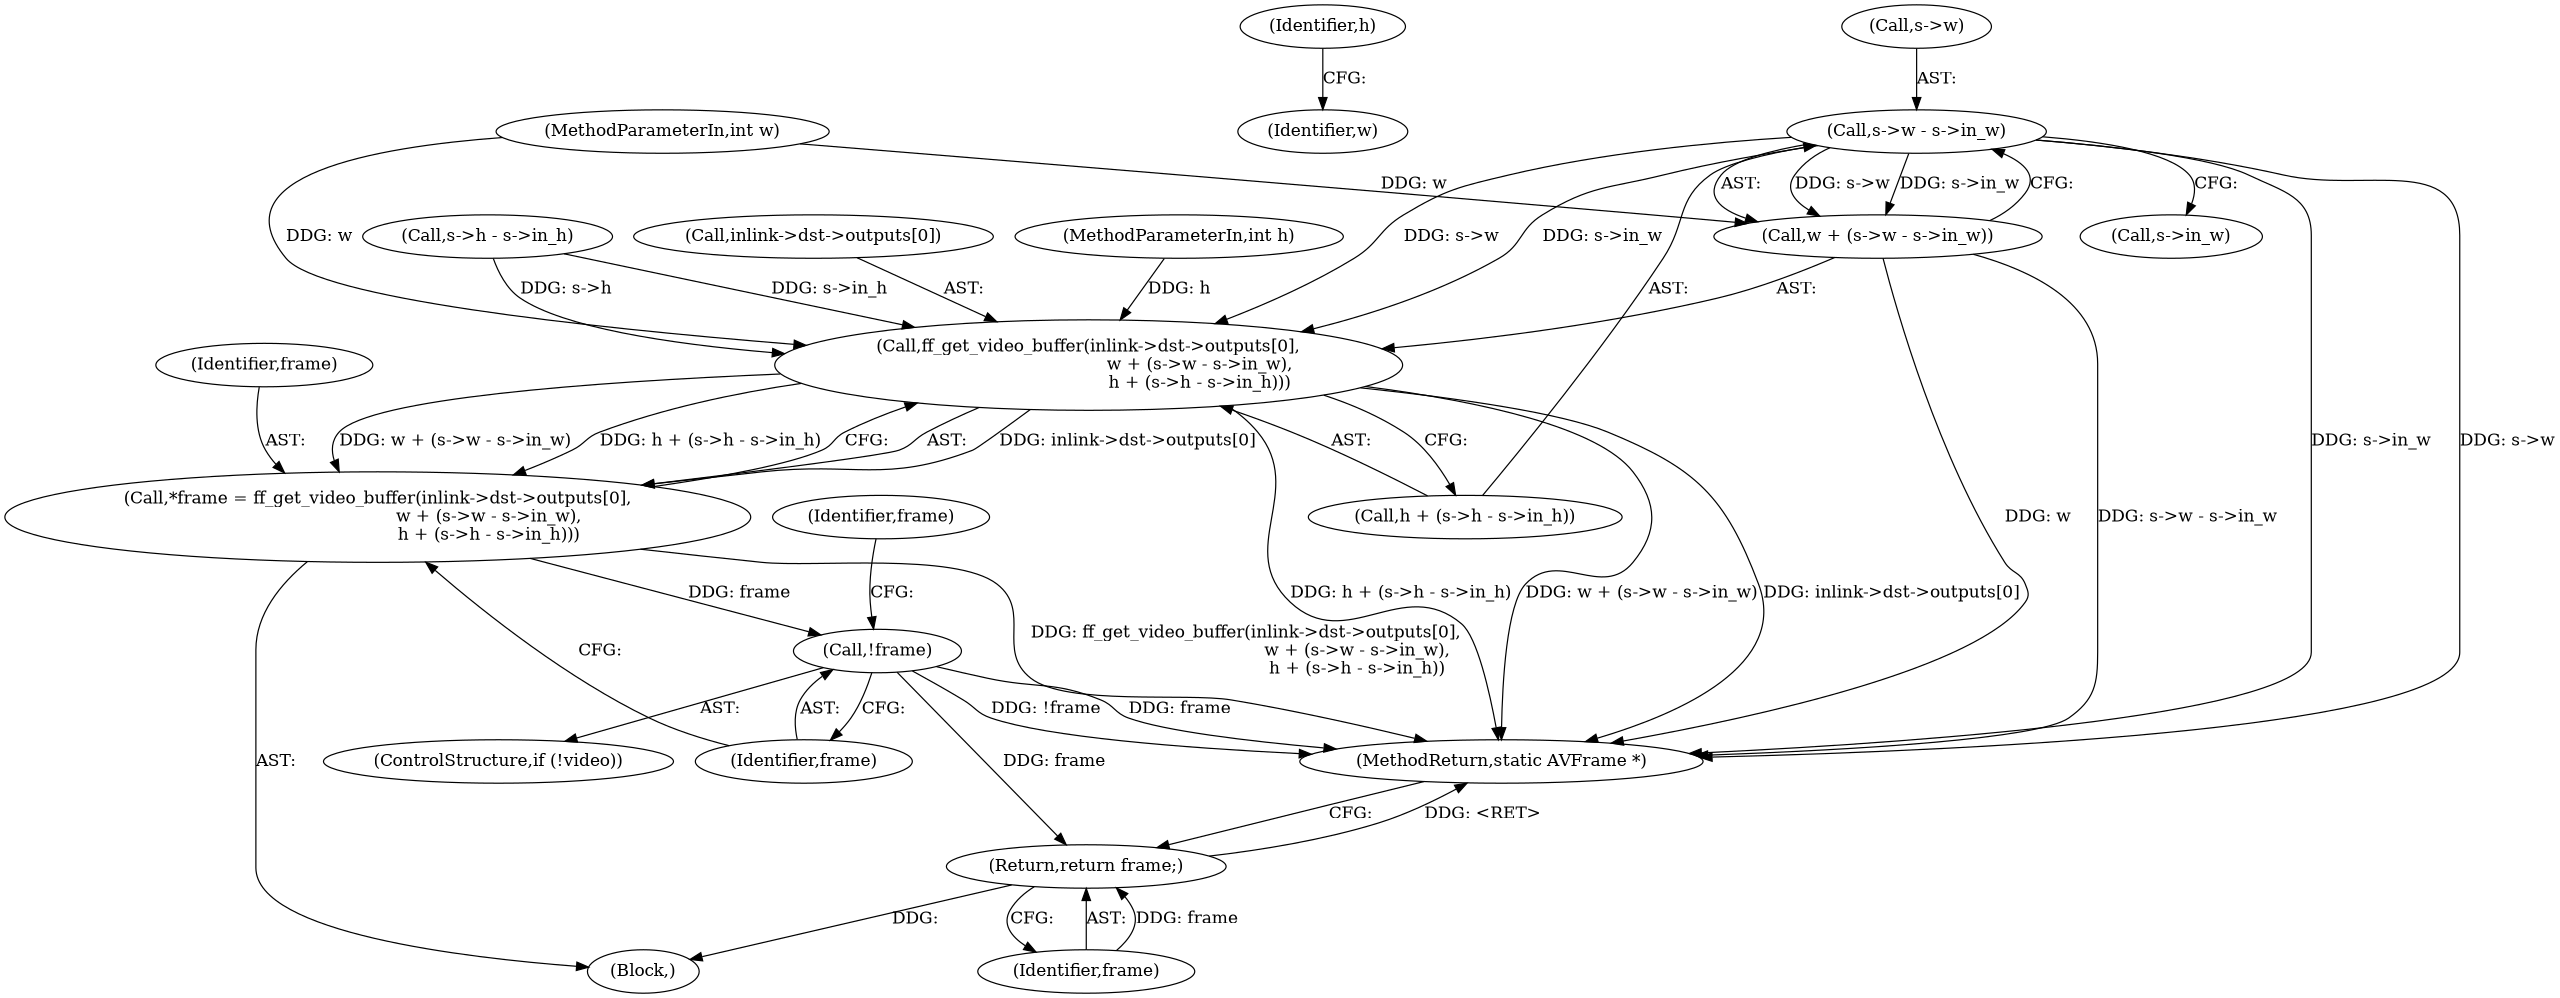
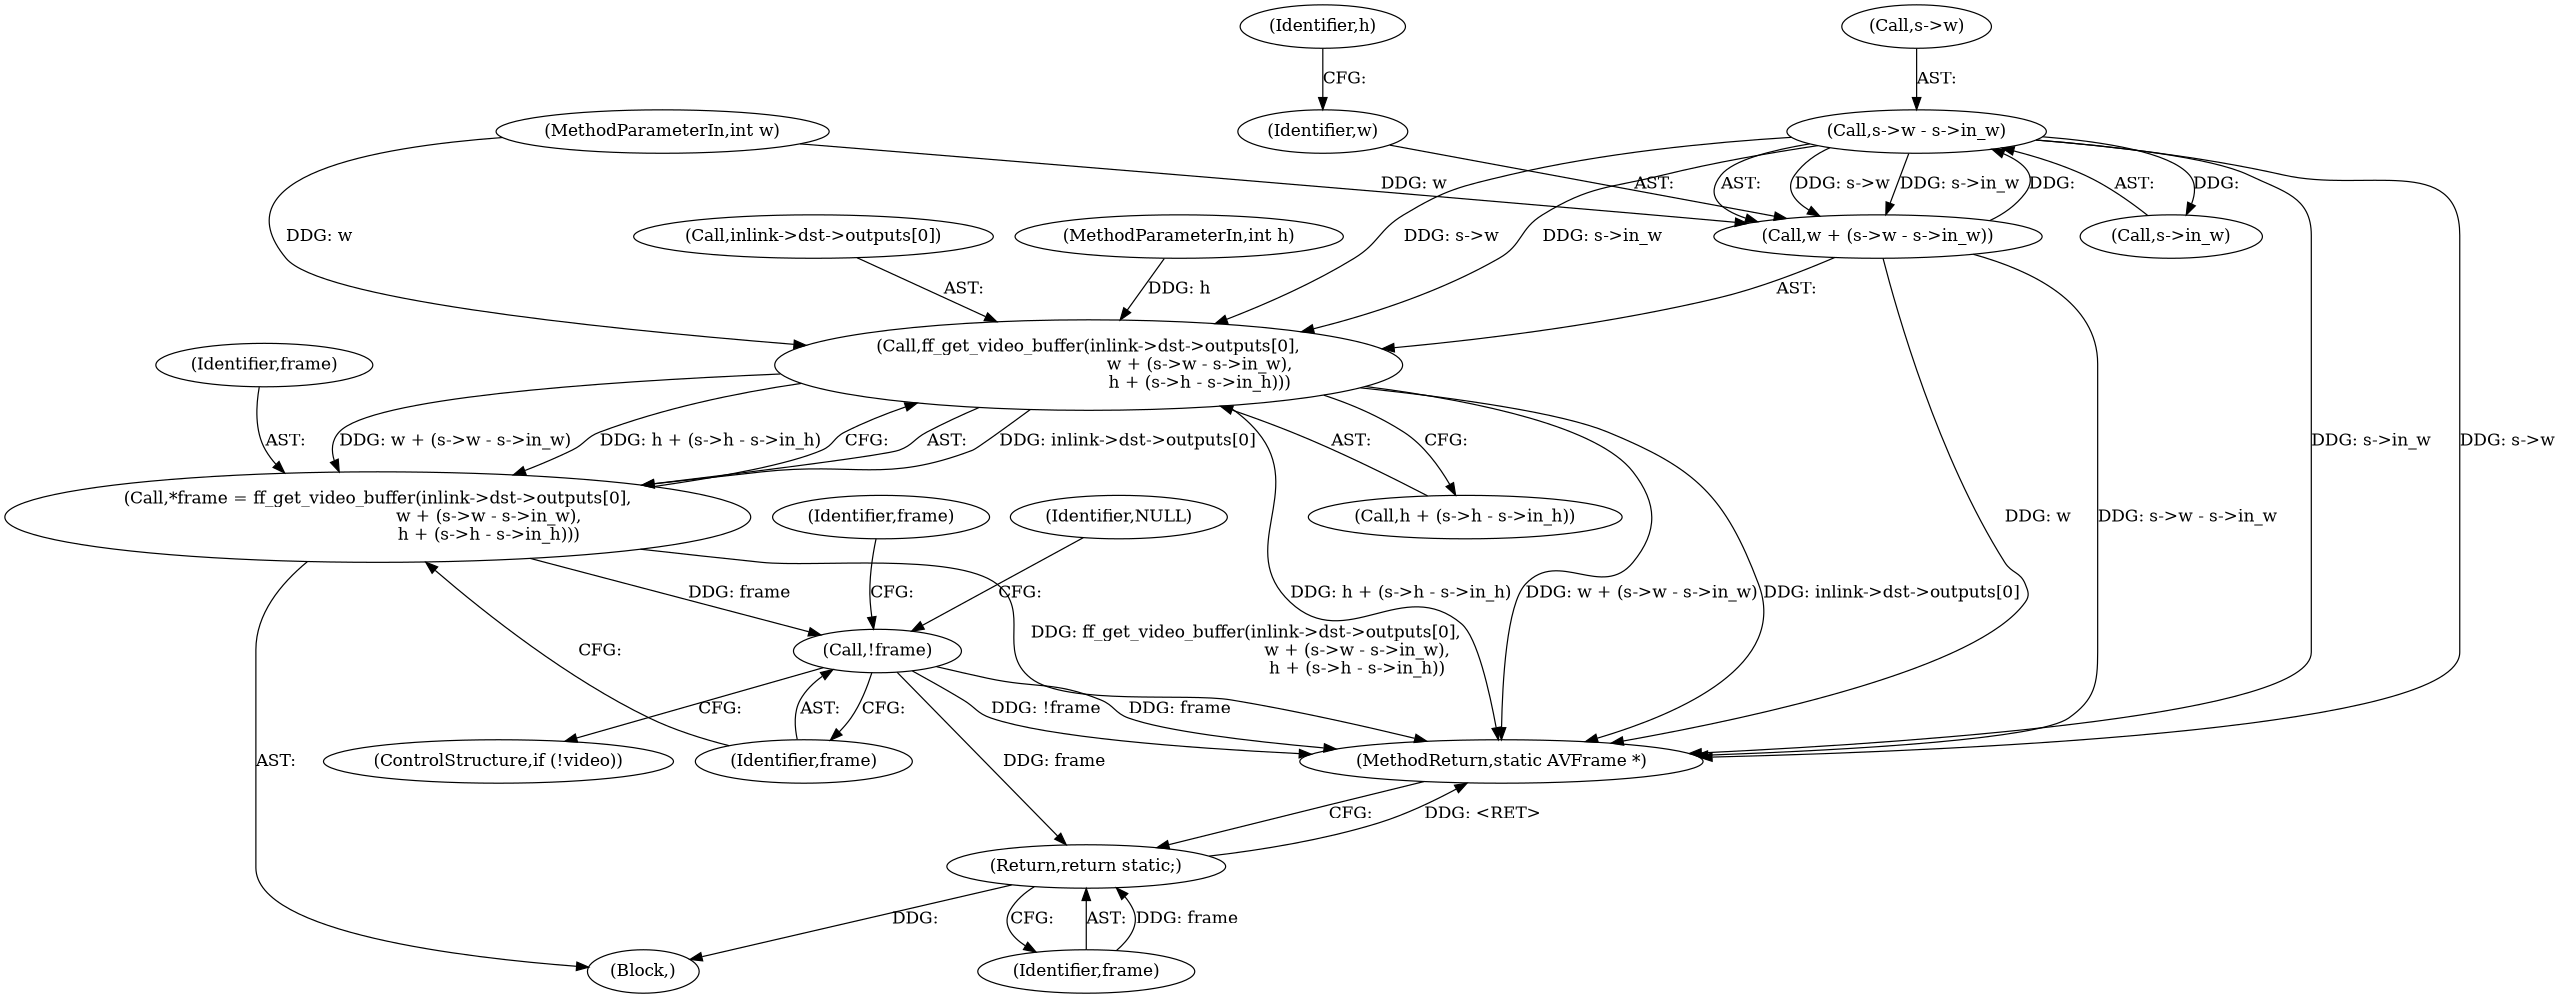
edge "(Identifier,w)" -> "(Call,w + (s->w - s->in_w))": added, label "AST:"
edge "(Call,w + (s->w - s->in_w))" -> "(Call,s->w - s->in_w)": label "CFG: " -> "DDG: "
edge "(Call,s->w - s->in_w)" -> "(Call,s->in_w)": label "CFG: " -> "DDG: "
node "(Call,s->h - s->in_h)": removed
edge "(Call,h + (s->h - s->in_h))" -> "(Call,s->w - s->in_w)": now "(Call,s->in_w)" -> "(Call,s->w - s->in_w)"
node "(Identifier,NULL)": added
edge "(Call,!frame)" -> "(ControlStructure,if (!video))": label "AST: " -> "CFG: "
node "(Return,return frame;)": label "(Return,return frame;)" -> "(Return,return static;)"
